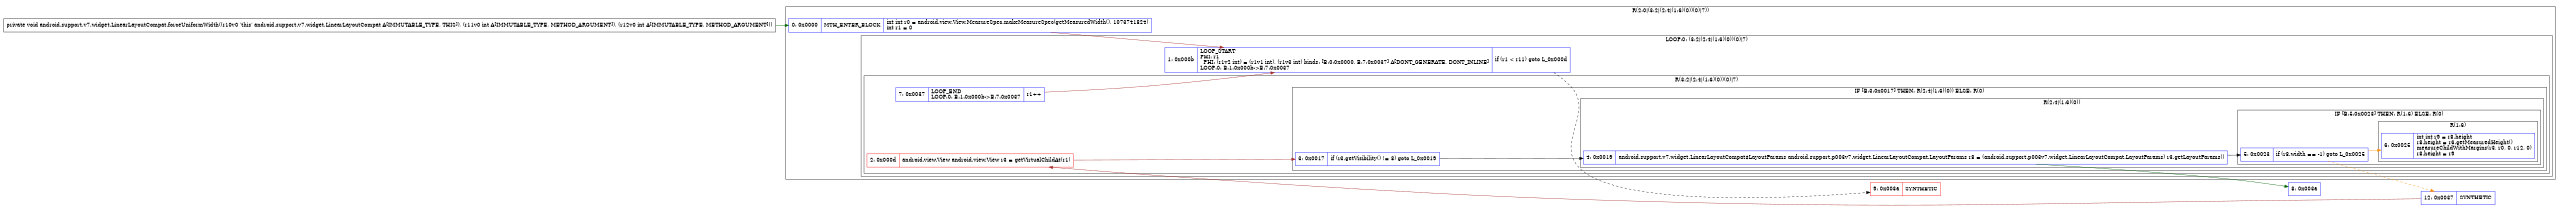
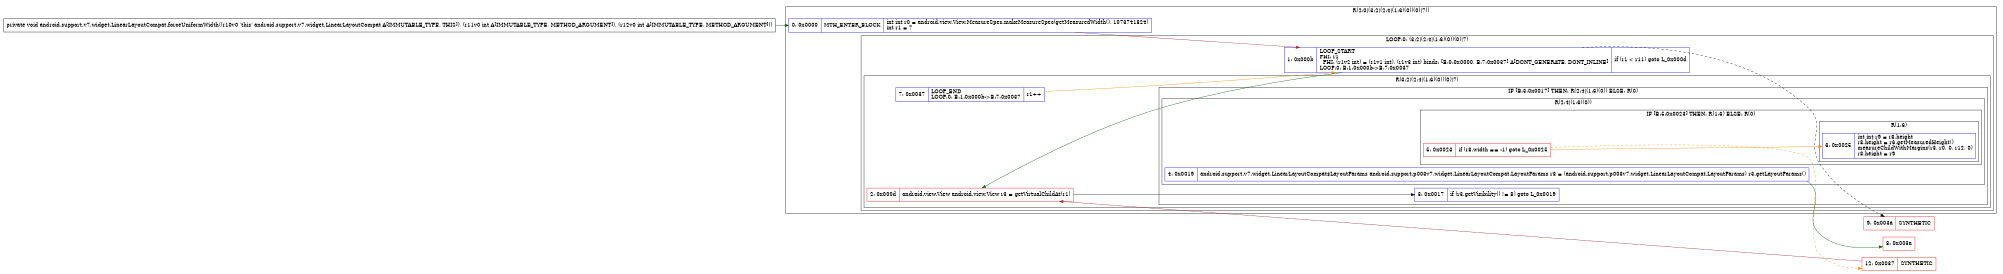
node "0: 0x0000": text "int r1 = 0" -> "int r1 = 7"
edge "7: 0x0037" -> "1: 0x000b": color brown -> darkorange
edge "1: 0x000b" -> "2: 0x000d": added
edge "4: 0x0019" -> "5: 0x0023": removed
node "5: 0x0023": color blue -> red
edge "3: 0x0017" -> "4: 0x0019": removed
edge "2: 0x000d" -> "3: 0x0017": color brown -> black
node "8: 0x003a": color blue -> red
node "12: 0x0037": color blue -> red
